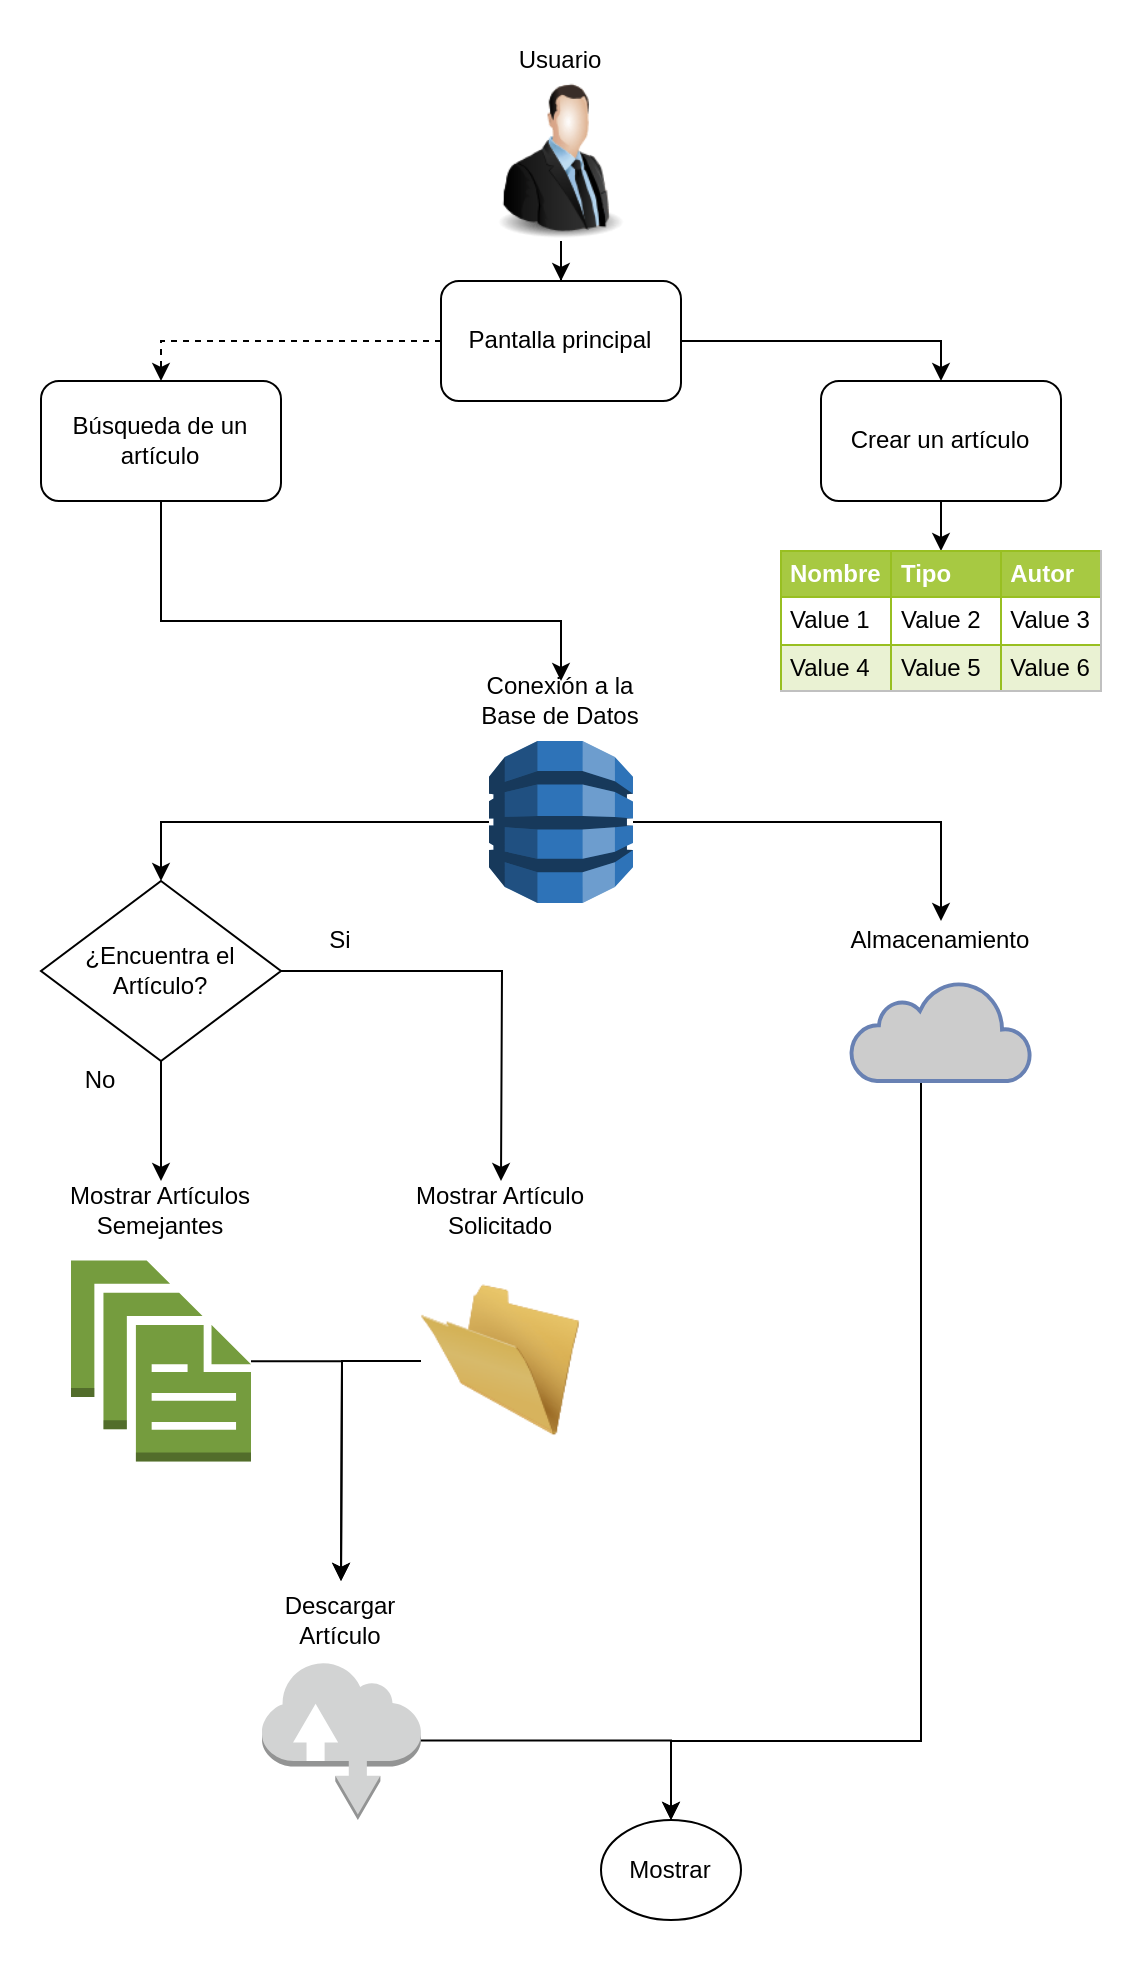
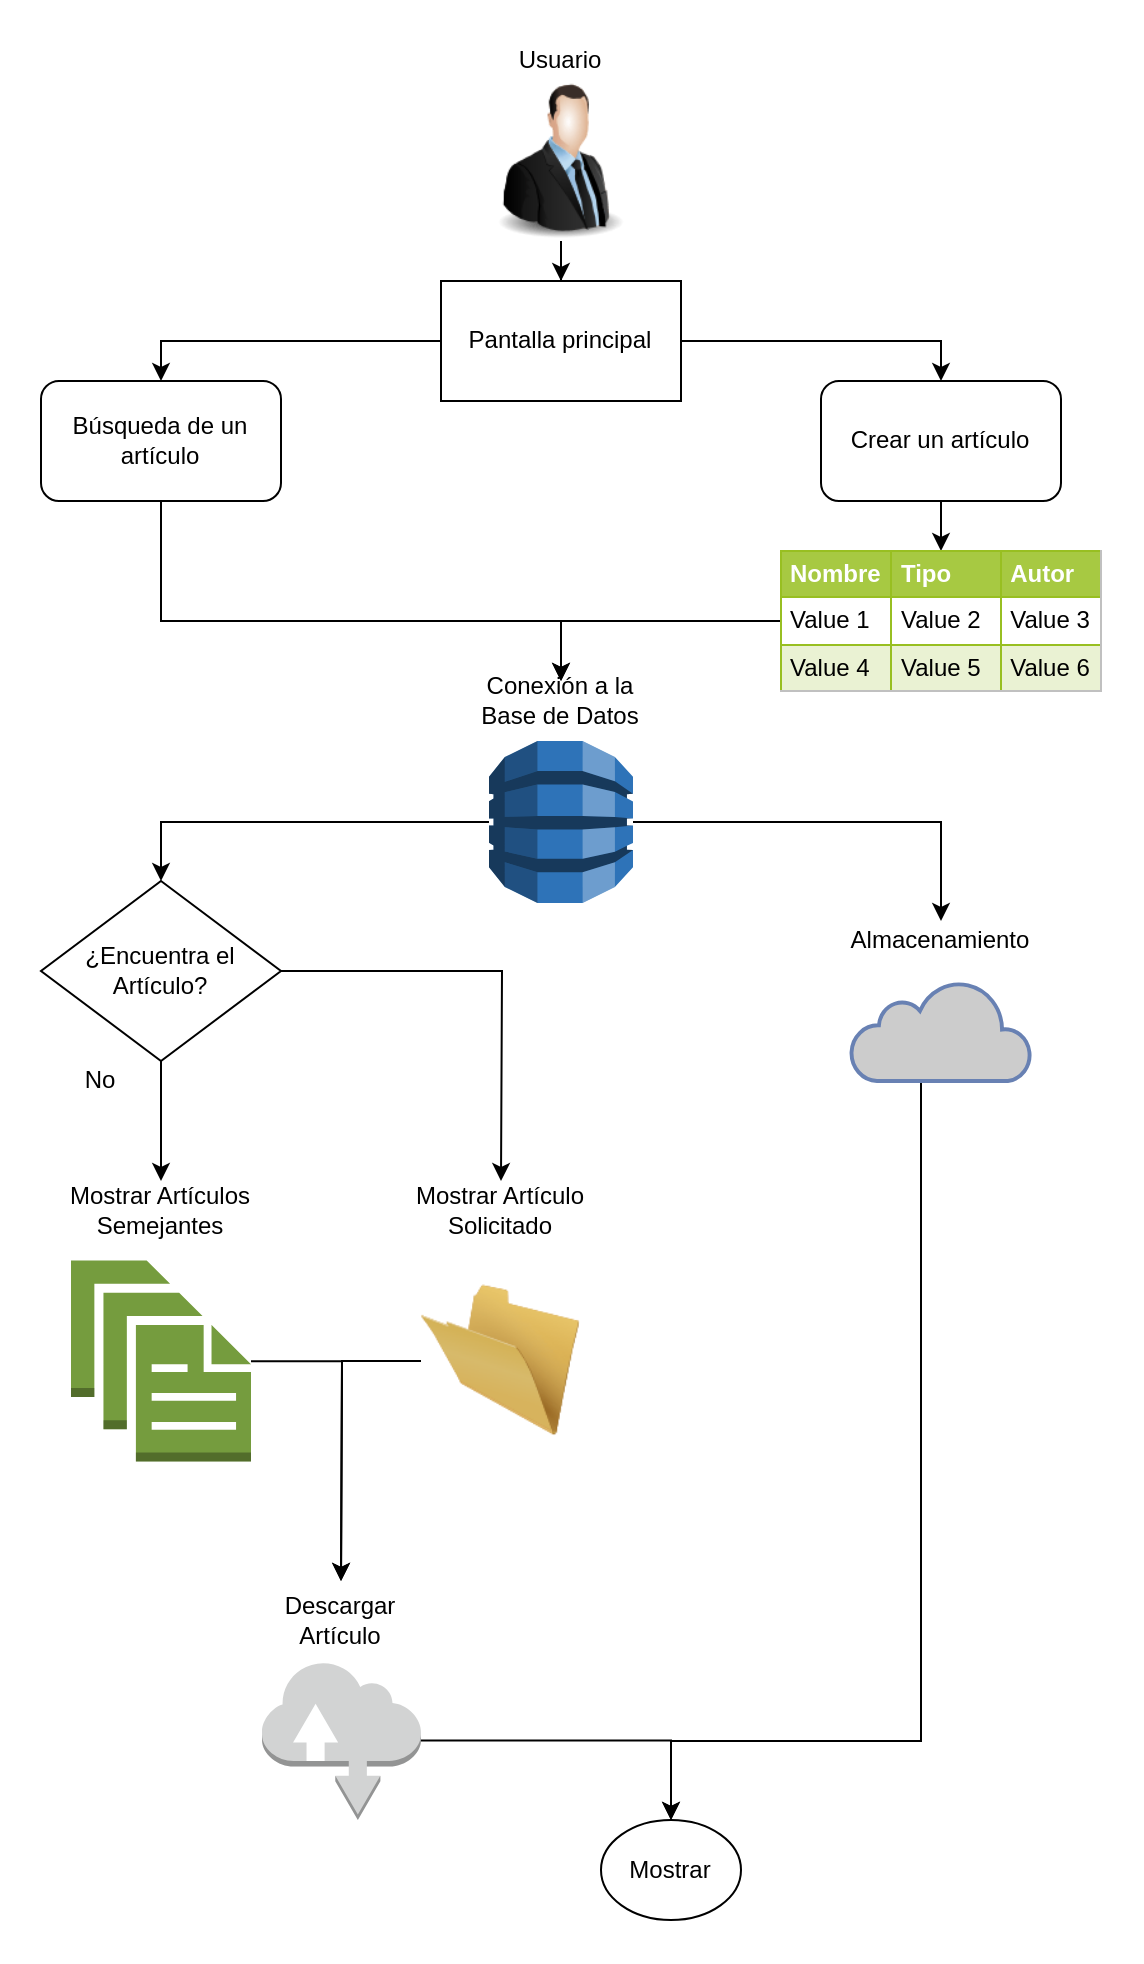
edge "Pantalla principal" -> "Búsqueda de un artículo": style dashed -> solid
node "Pantalla principal": shape rounded rectangle -> rectangle
edge "NombreTipoAutor Value 1 Value 2 Value 3 Value 4 Value 5 Value 6 Value 7 Value 8 Value 9 Value 10 Value 11 Value 12" -> "Conexión a la Base de Datos": added
node "Si": removed
